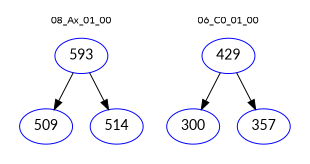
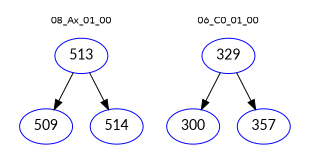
node "593": label "593" -> "513"
node "429": label "429" -> "329"
